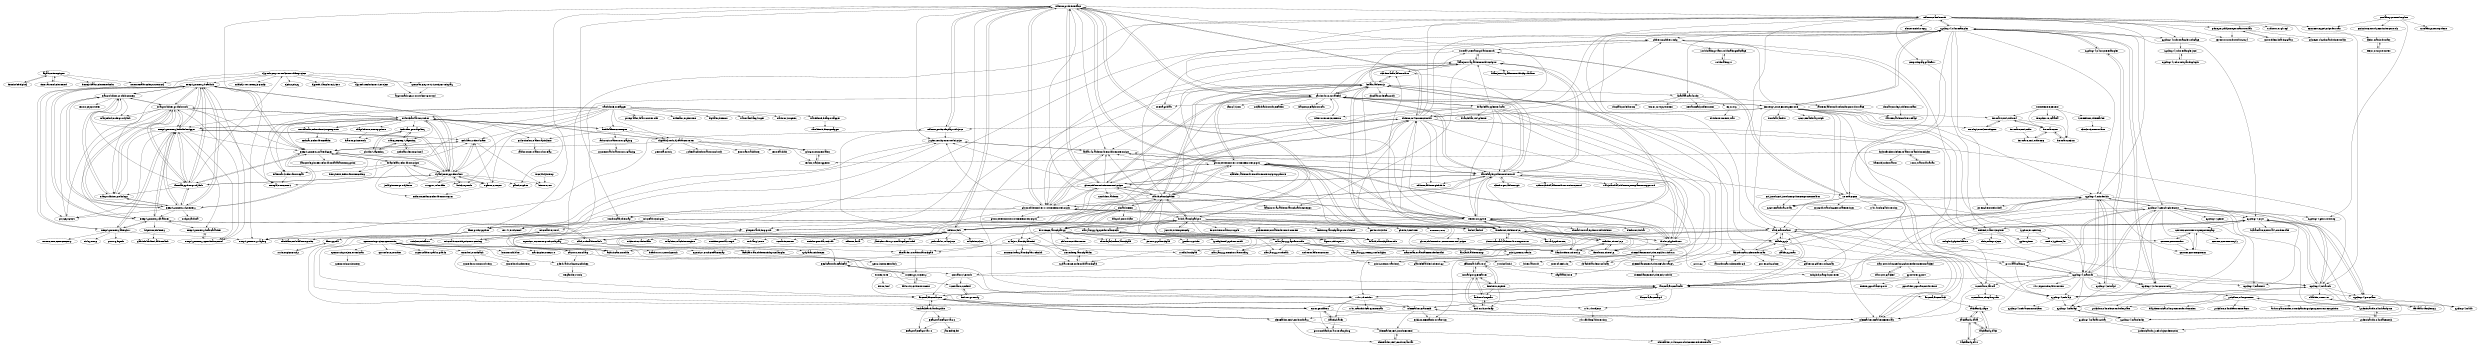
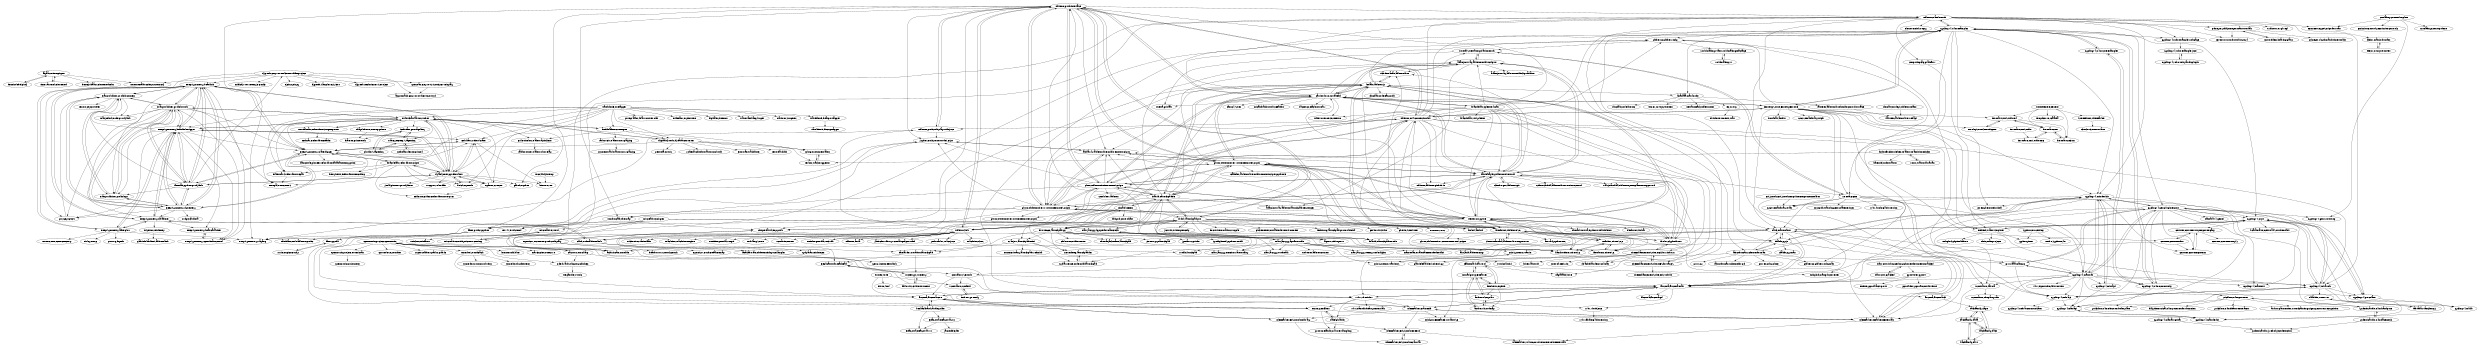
node "Cycling74/genPi": label "Cycling74/genPi" -> "Kansara74/genPi"
